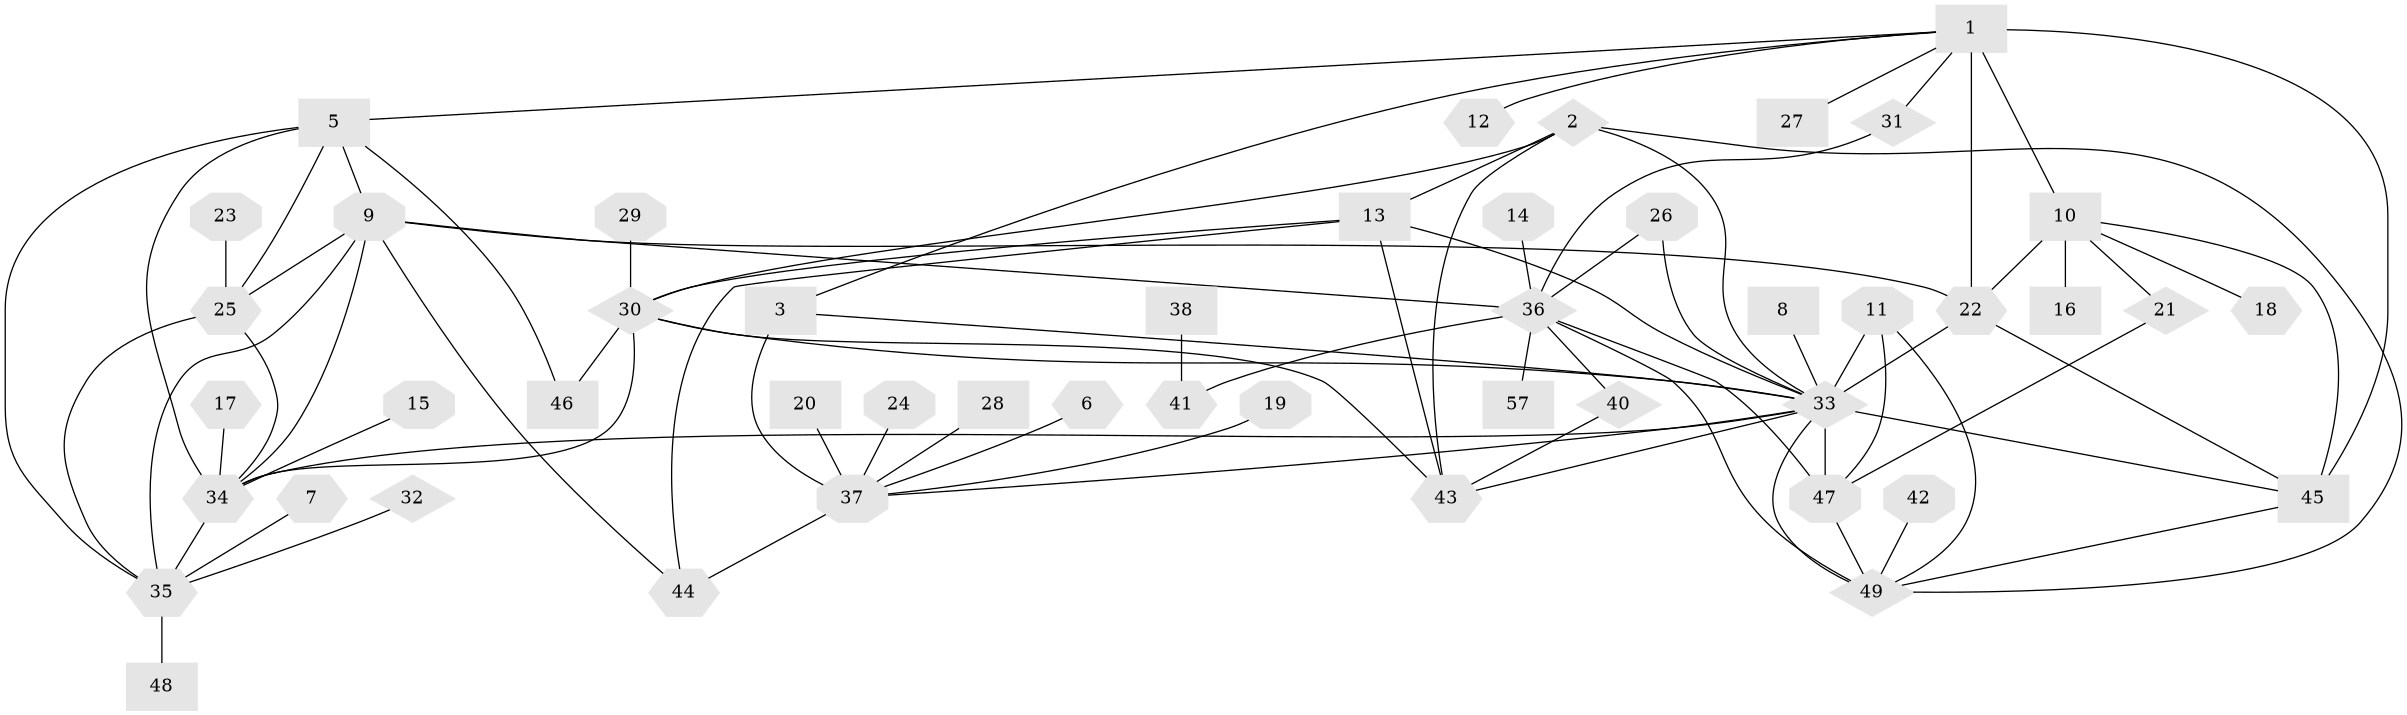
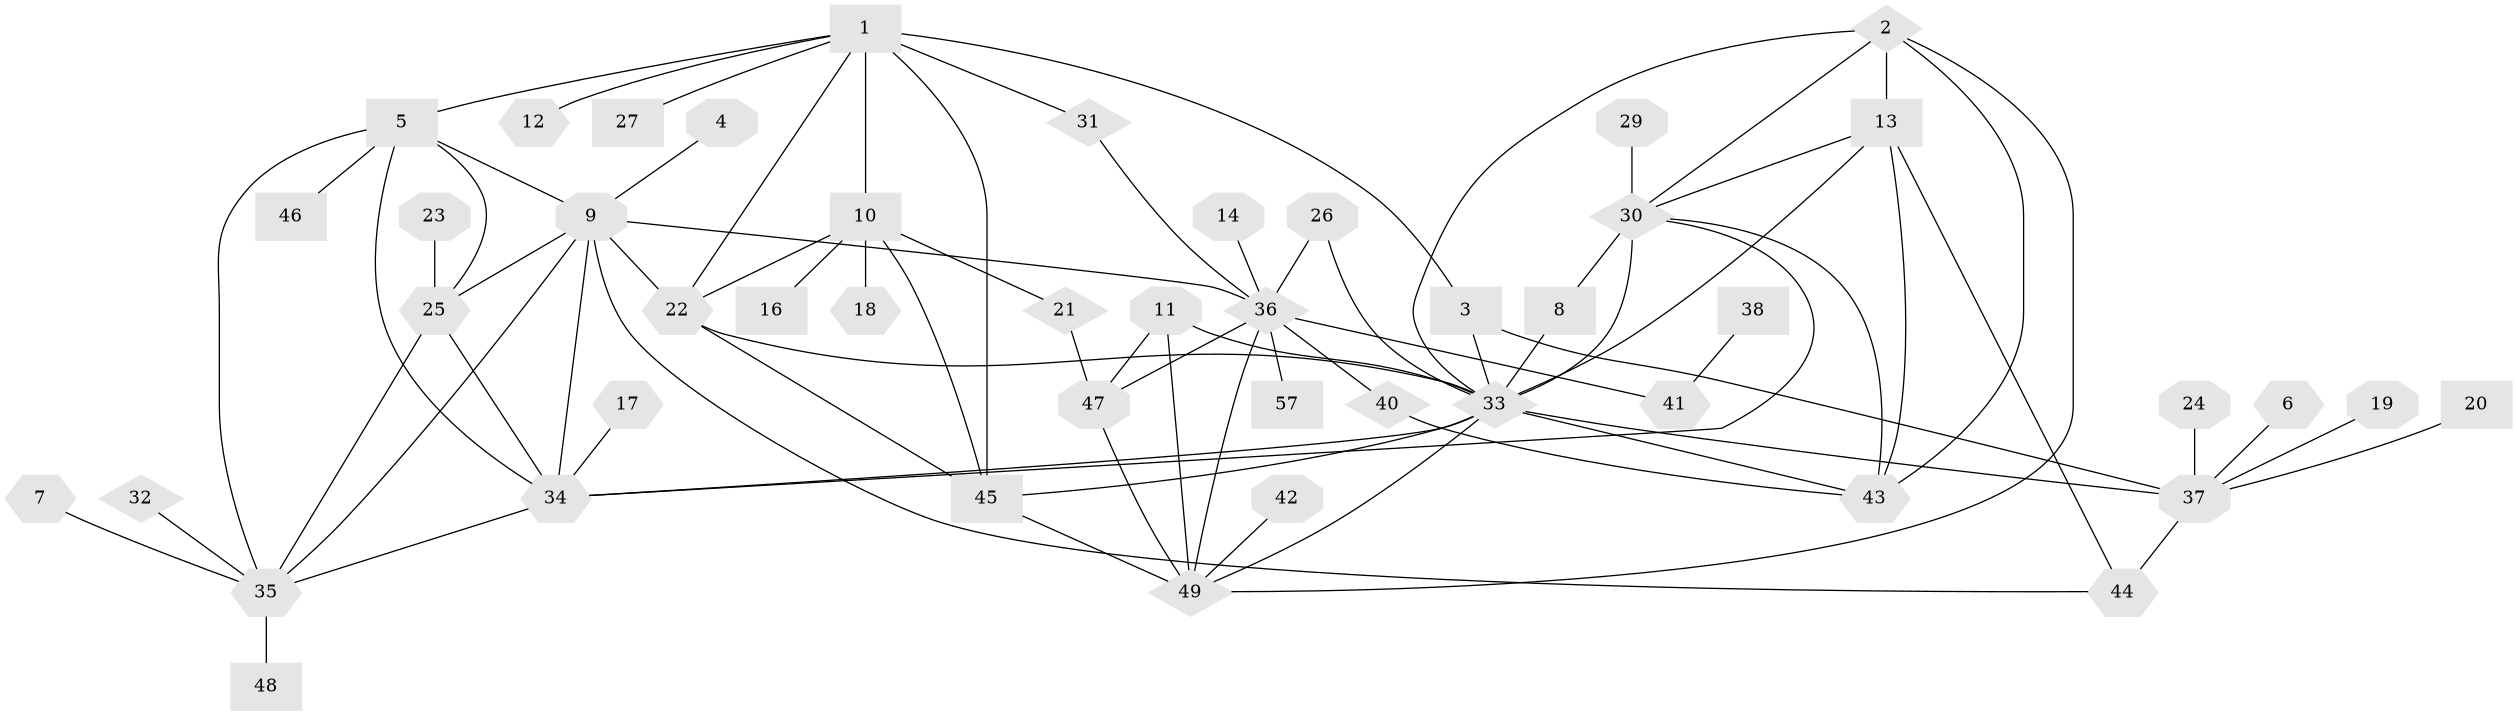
node "4": added
edge "30" -- "46": now "30" -- "8"
node "15": removed
node "28": removed
edge "33" -- "47": removed
